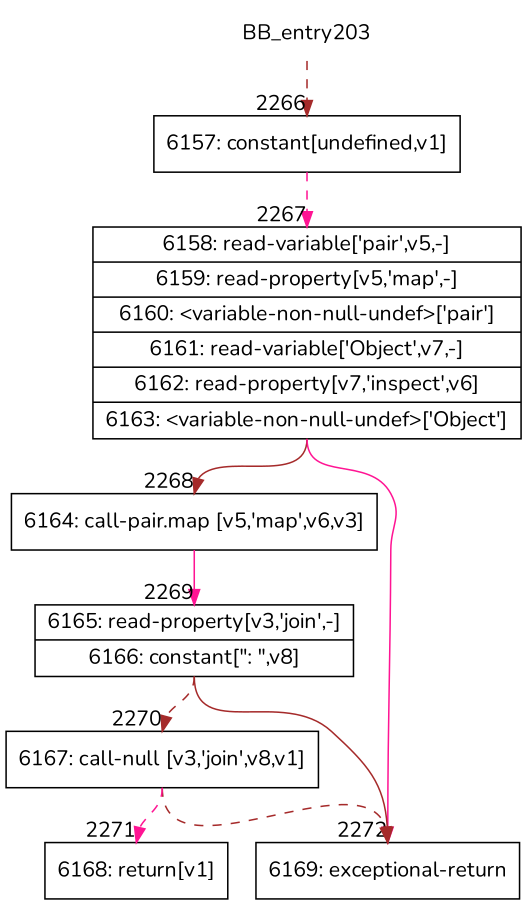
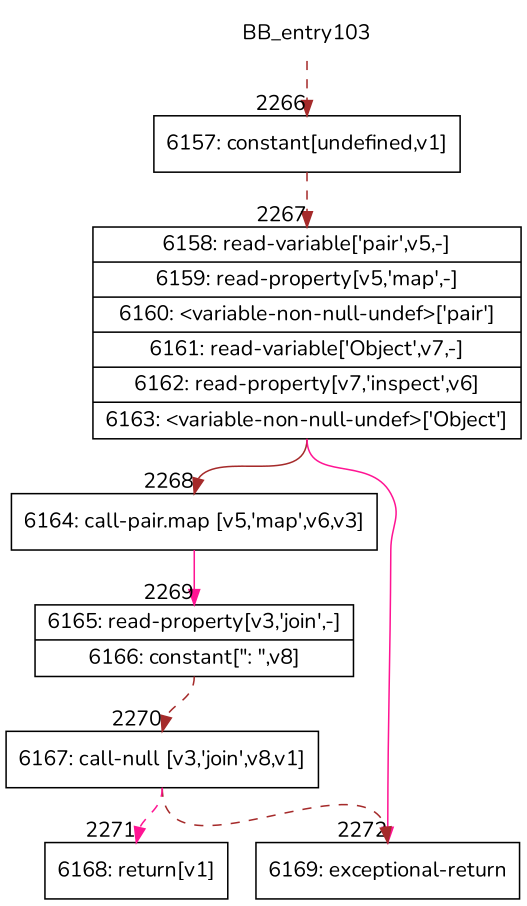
node "BB_entry203": label "BB_entry203" -> "BB_entry103"
edge "6157: constant[undefined,v1]" -> "6158: read-variable['pair',v5,-]": color deeppink -> brown
edge "6165: read-property[v3,'join',-]" -> "6169: exceptional-return": removed
